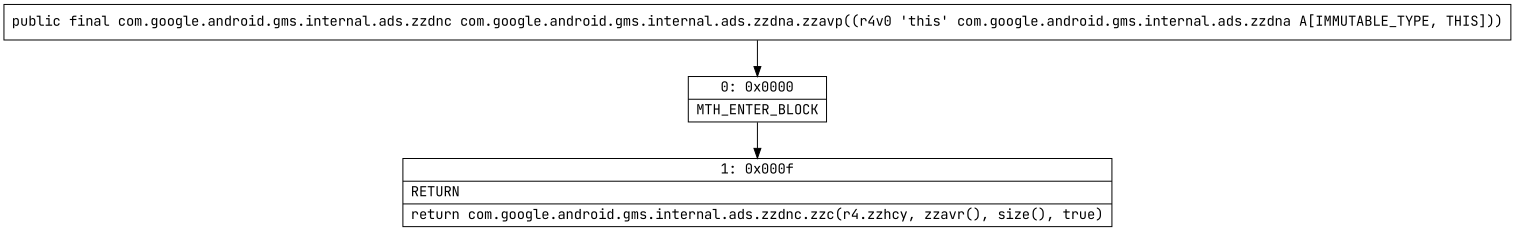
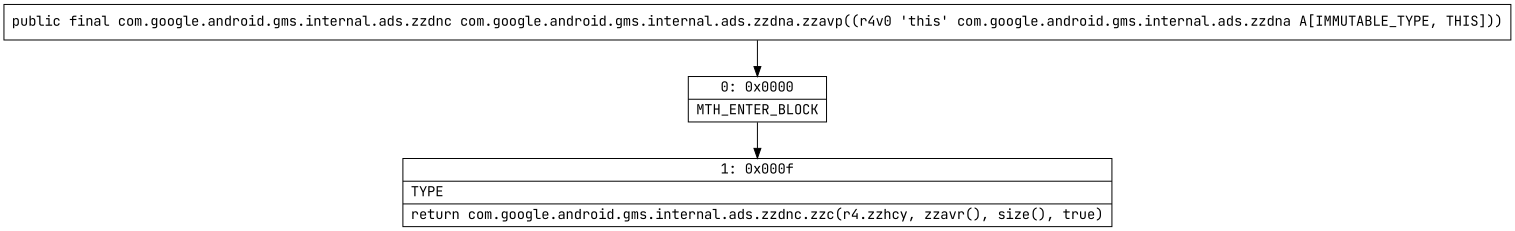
node "1: 0x000f": text "RETURN" -> "TYPE"
